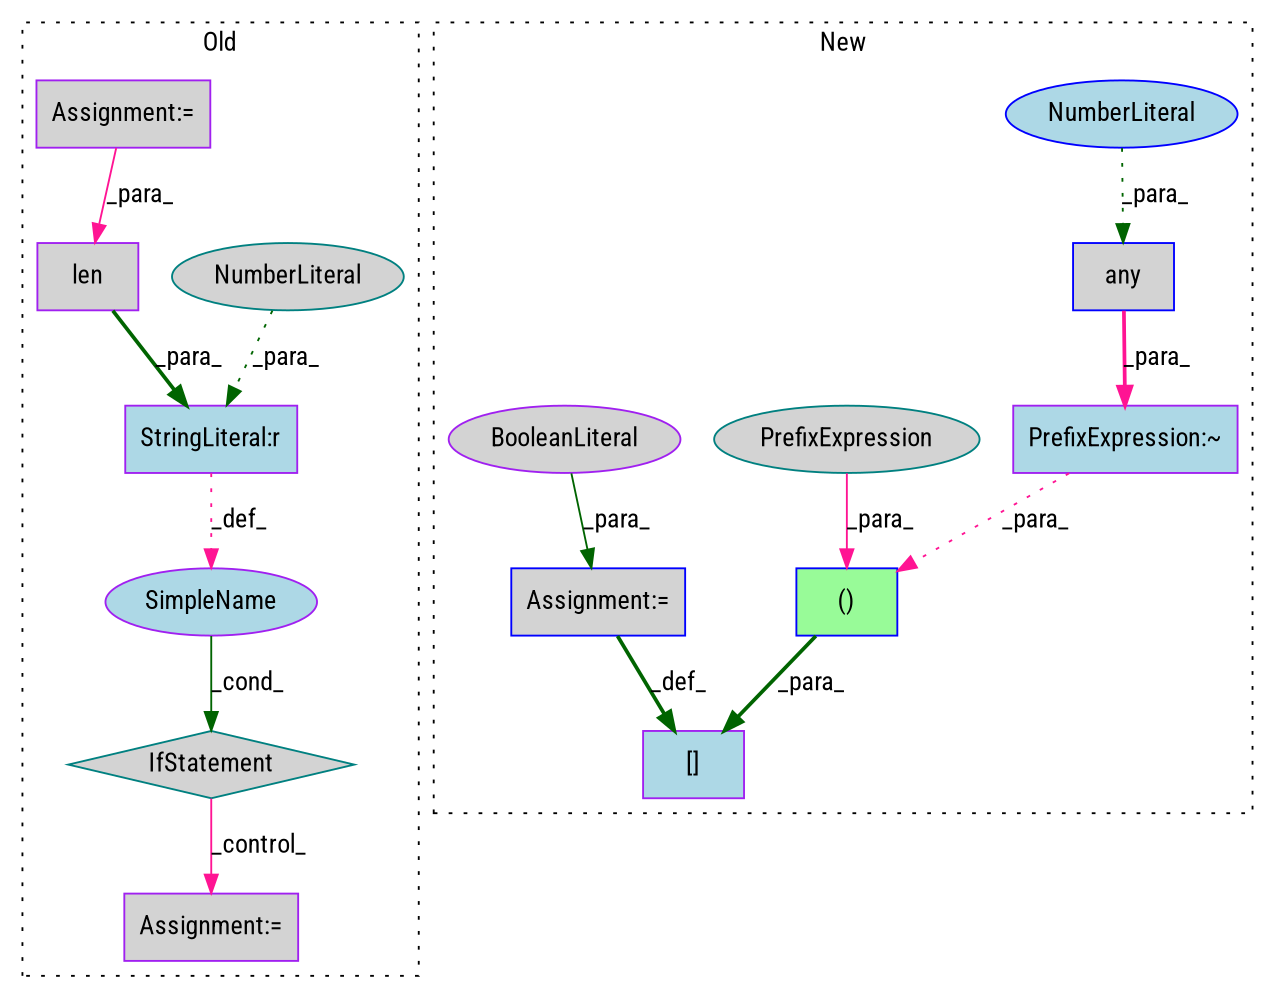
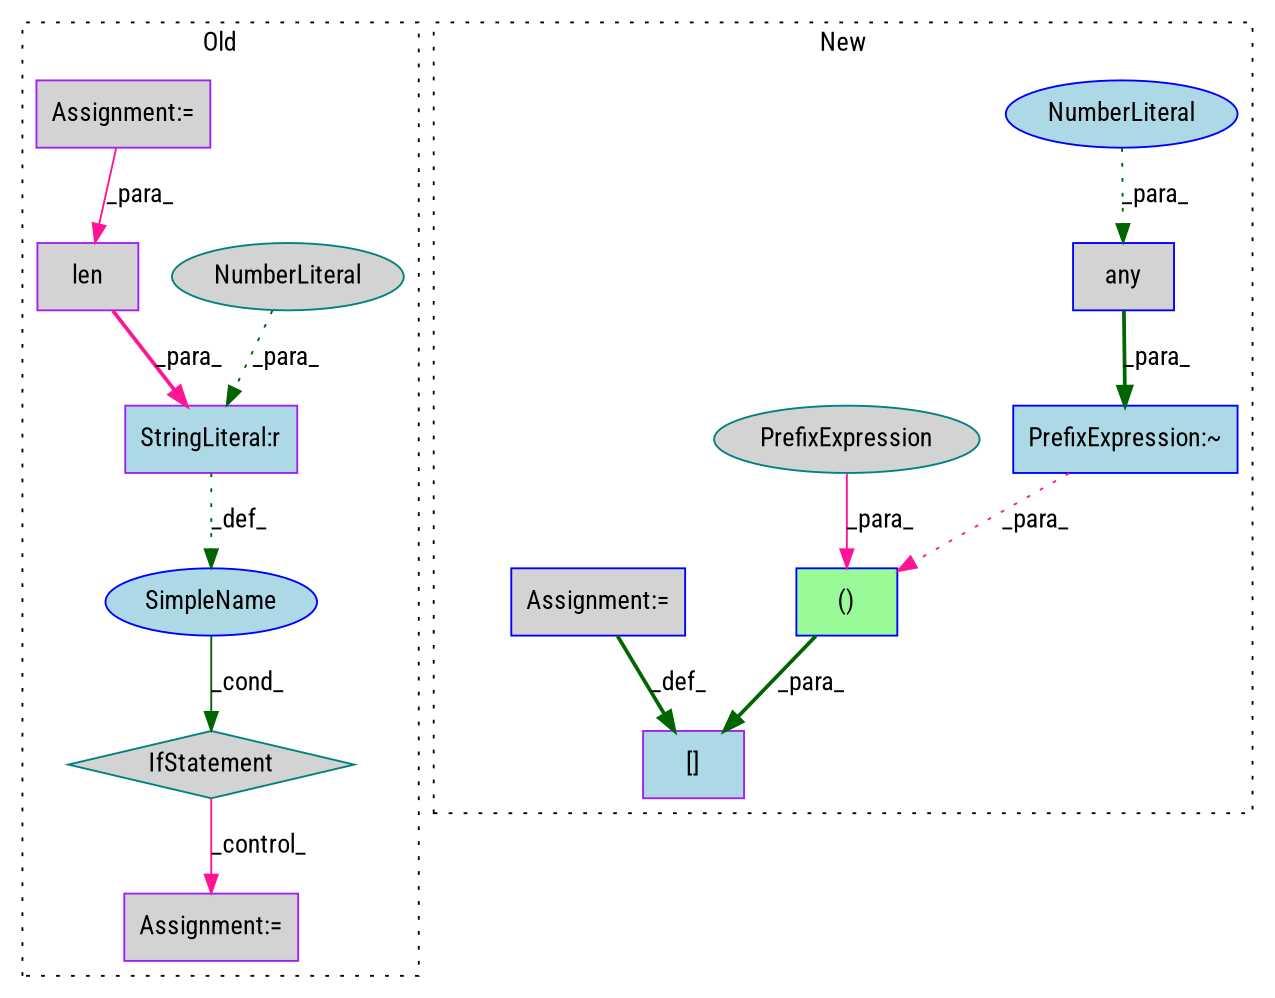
edge "any" -> "PrefixExpression:~": color deeppink -> darkgreen
edge "len" -> "StringLiteral:r": color darkgreen -> deeppink
node "BooleanLiteral": removed
node "PrefixExpression:~": color purple -> blue
edge "StringLiteral:r" -> "SimpleName": color deeppink -> darkgreen
node "SimpleName": color purple -> blue
